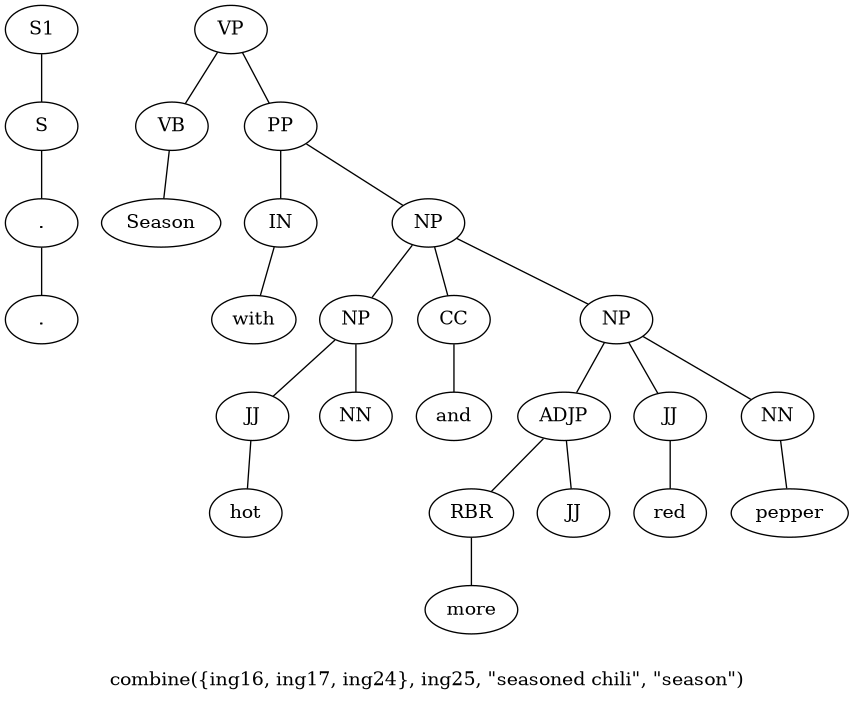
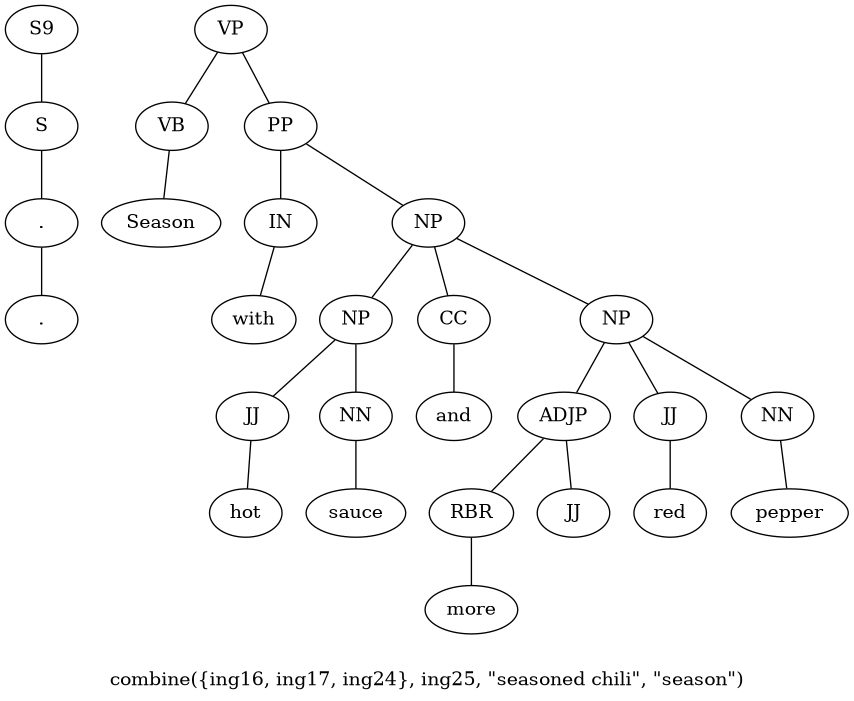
node "S1": label "S1" -> "S9"
node "sauce": added
